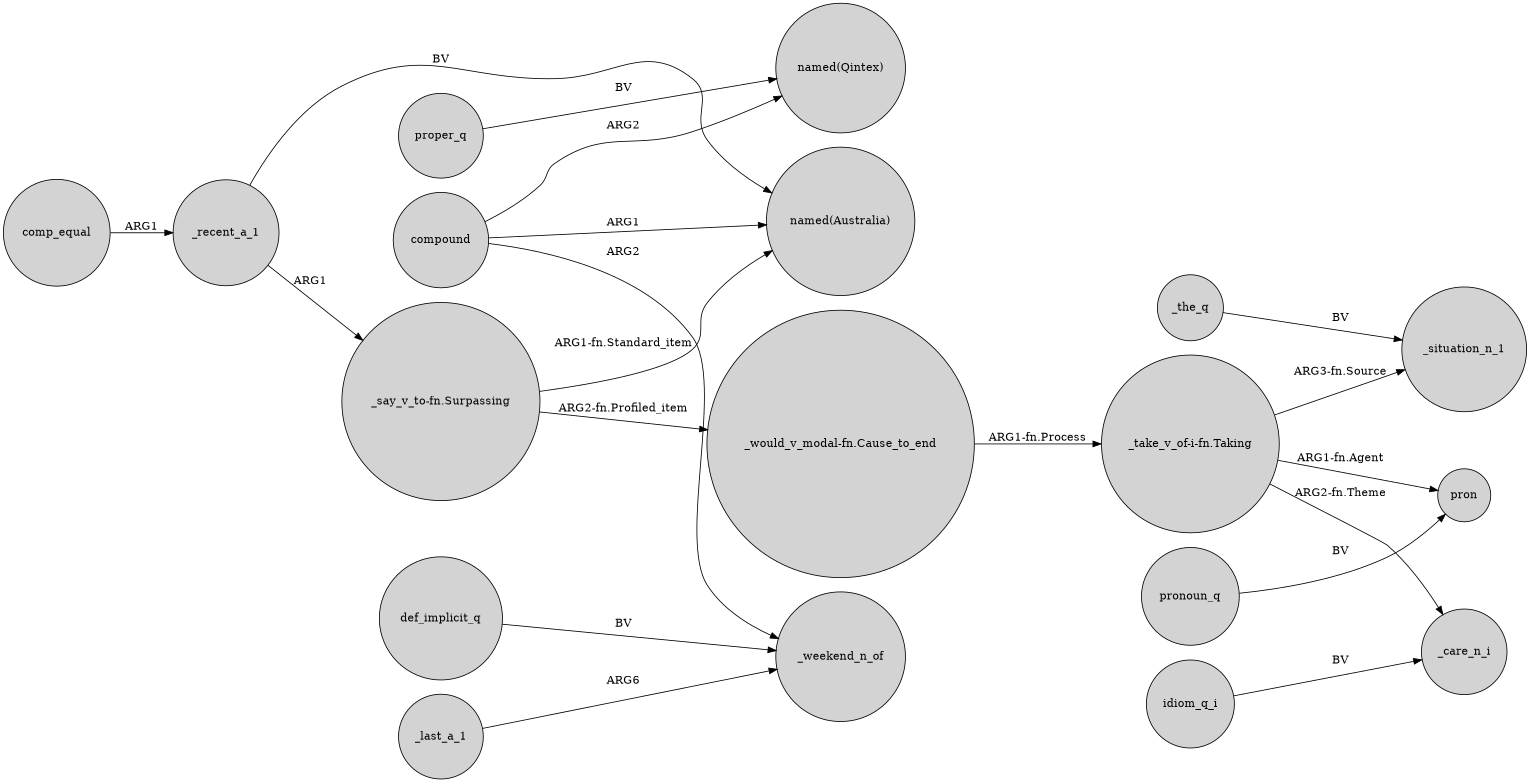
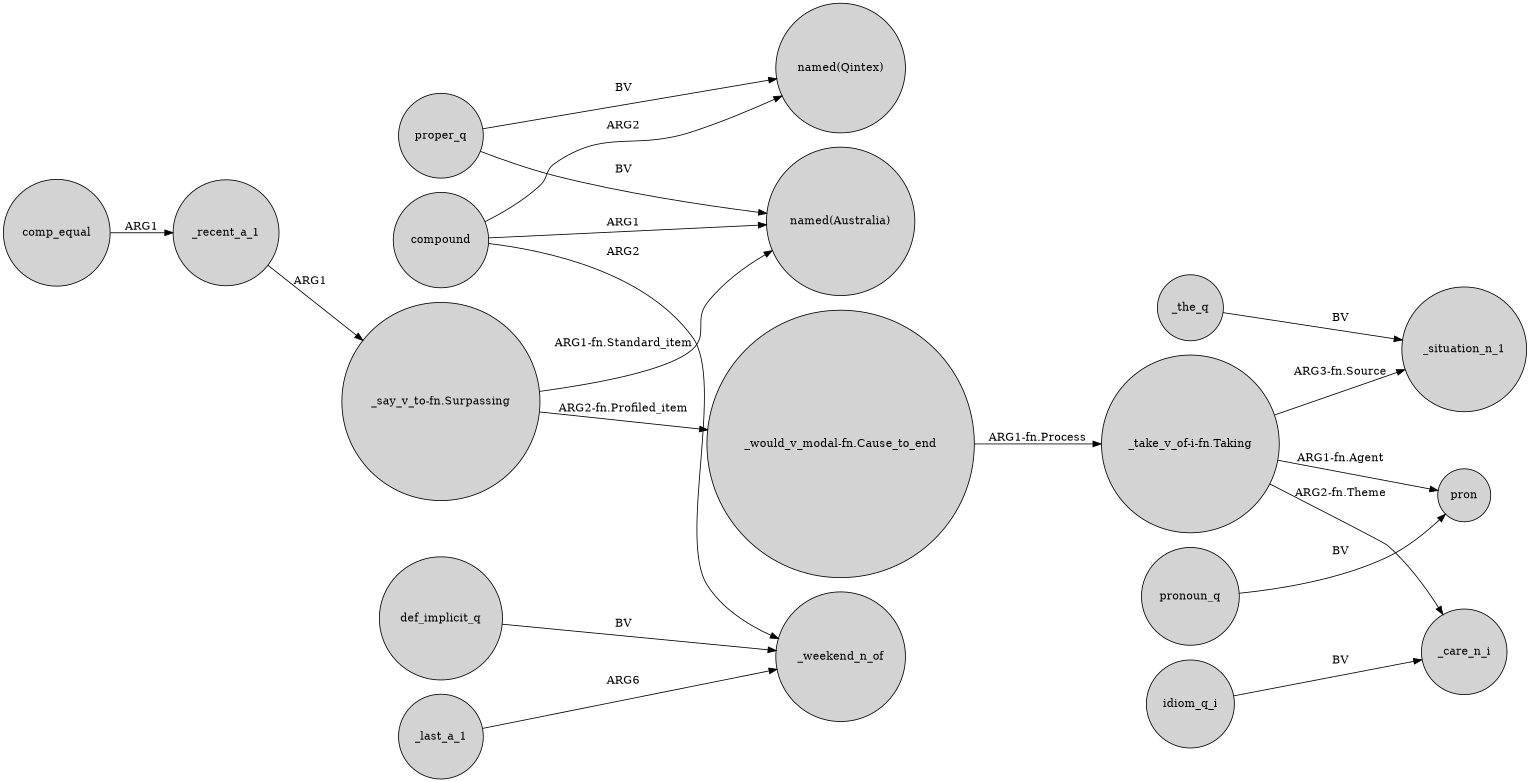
edge "_recent_a_1" -> "named(Australia)": now "proper_q" -> "named(Australia)"
